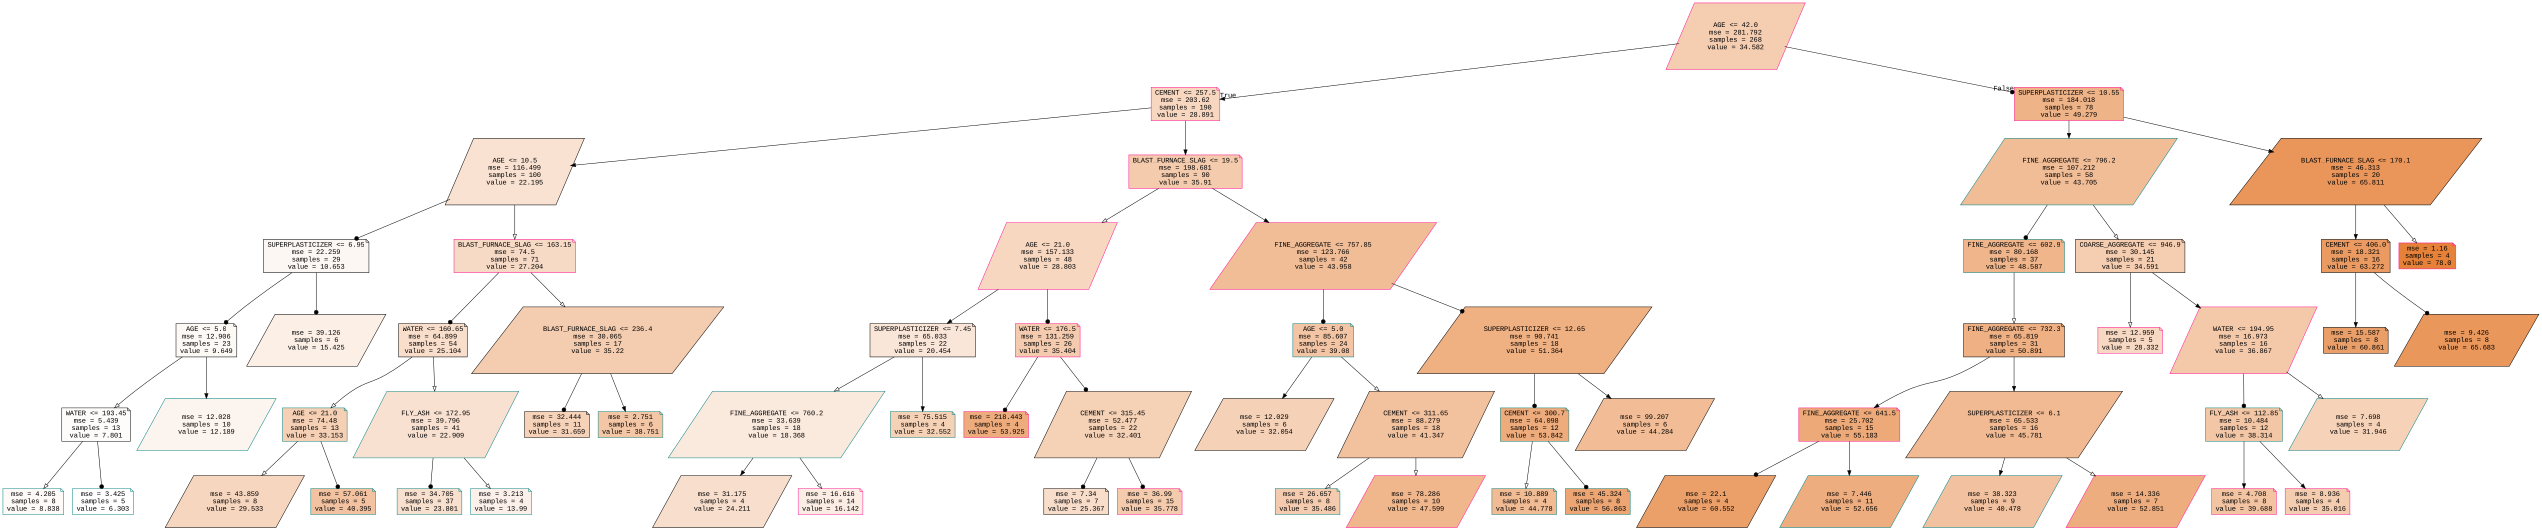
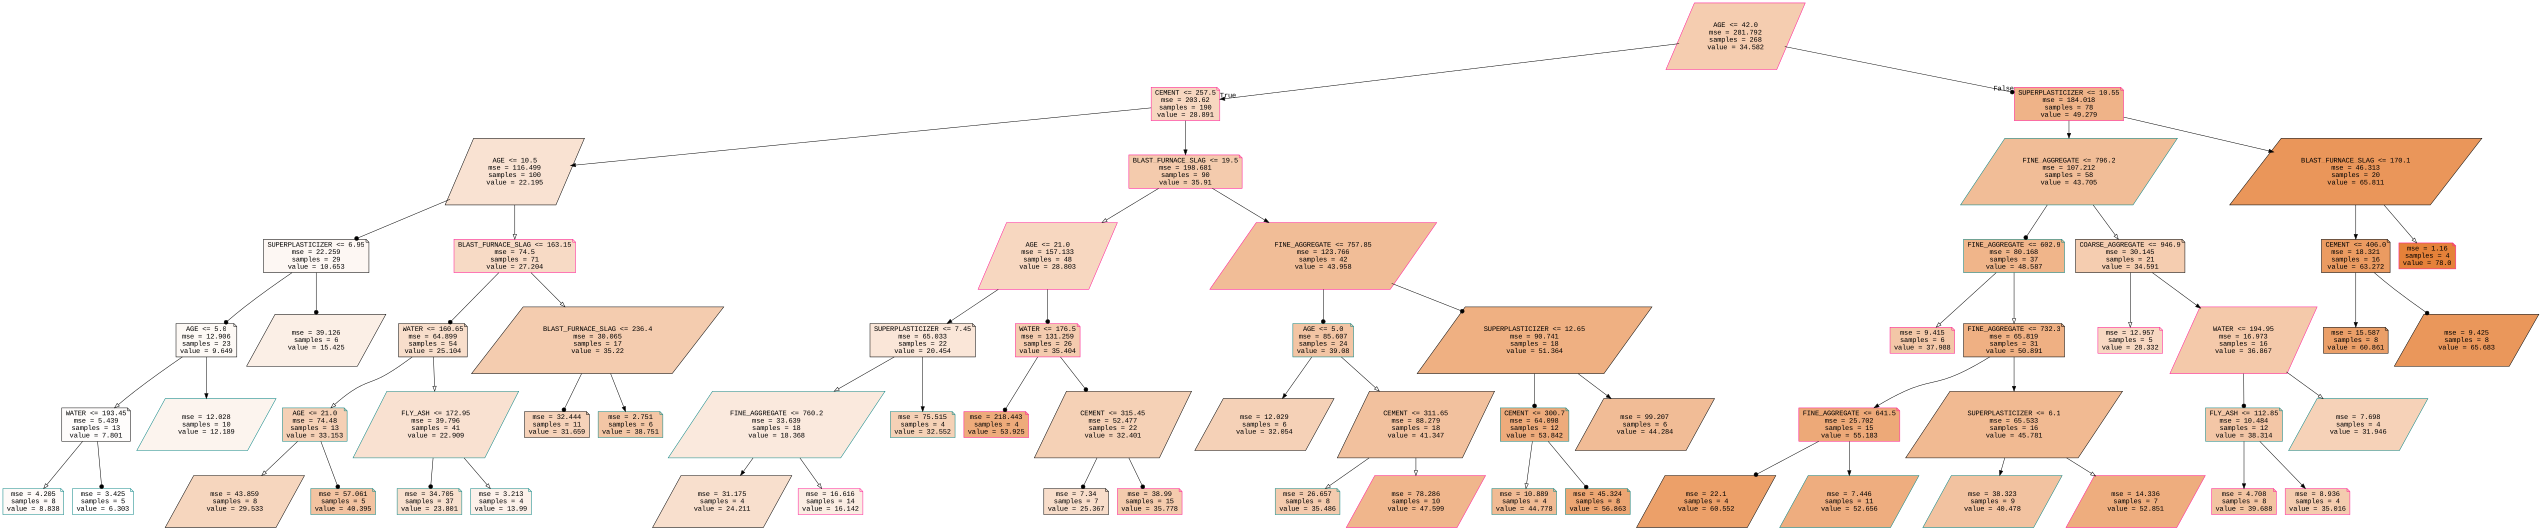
node "mse = 9.415 samples = 6 value = 37.988": added
node "mse = 12.959 samples = 5 value = 28.332": label "mse = 12.959 samples = 5 value = 28.332" -> "mse = 12.957 samples = 5 value = 28.332"
node "mse = 9.426 samples = 8 value = 65.683": label "mse = 9.426 samples = 8 value = 65.683" -> "mse = 9.425 samples = 8 value = 65.683"
node "mse = 36.99 samples = 15 value = 35.778": label "mse = 36.99 samples = 15 value = 35.778" -> "mse = 38.99 samples = 15 value = 35.778"
